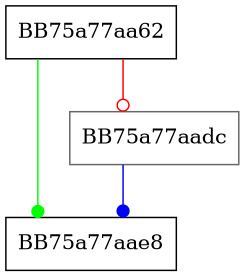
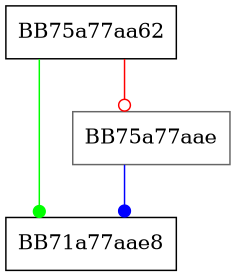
node "BB75a77aadc": label "BB75a77aadc" -> "BB75a77aae"
node "BB75a77aae8": label "BB75a77aae8" -> "BB71a77aae8"
